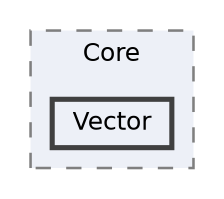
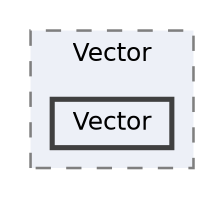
cluster "Core": label "Core" -> "Vector"
